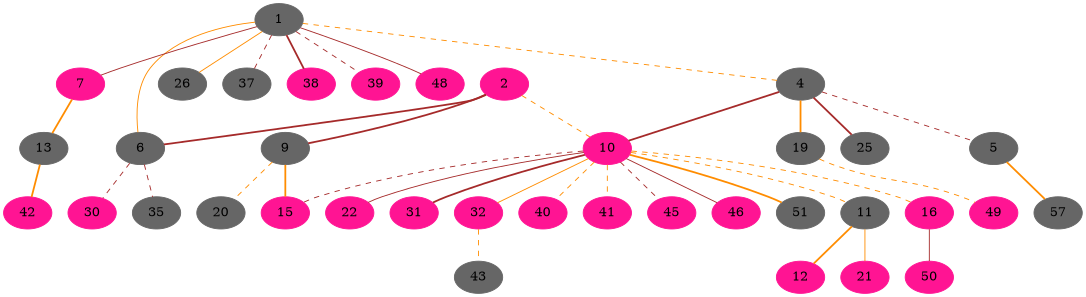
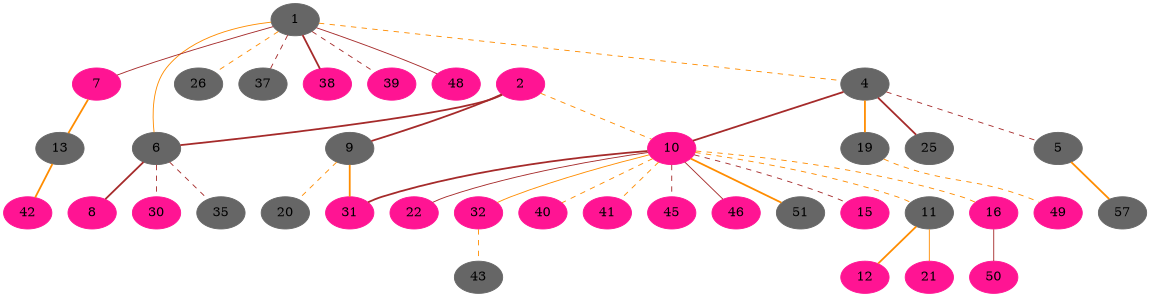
edge "1" -- "26": style solid -> dashed
edge "9" -- "15": now "9" -- "31"
node "8": added
